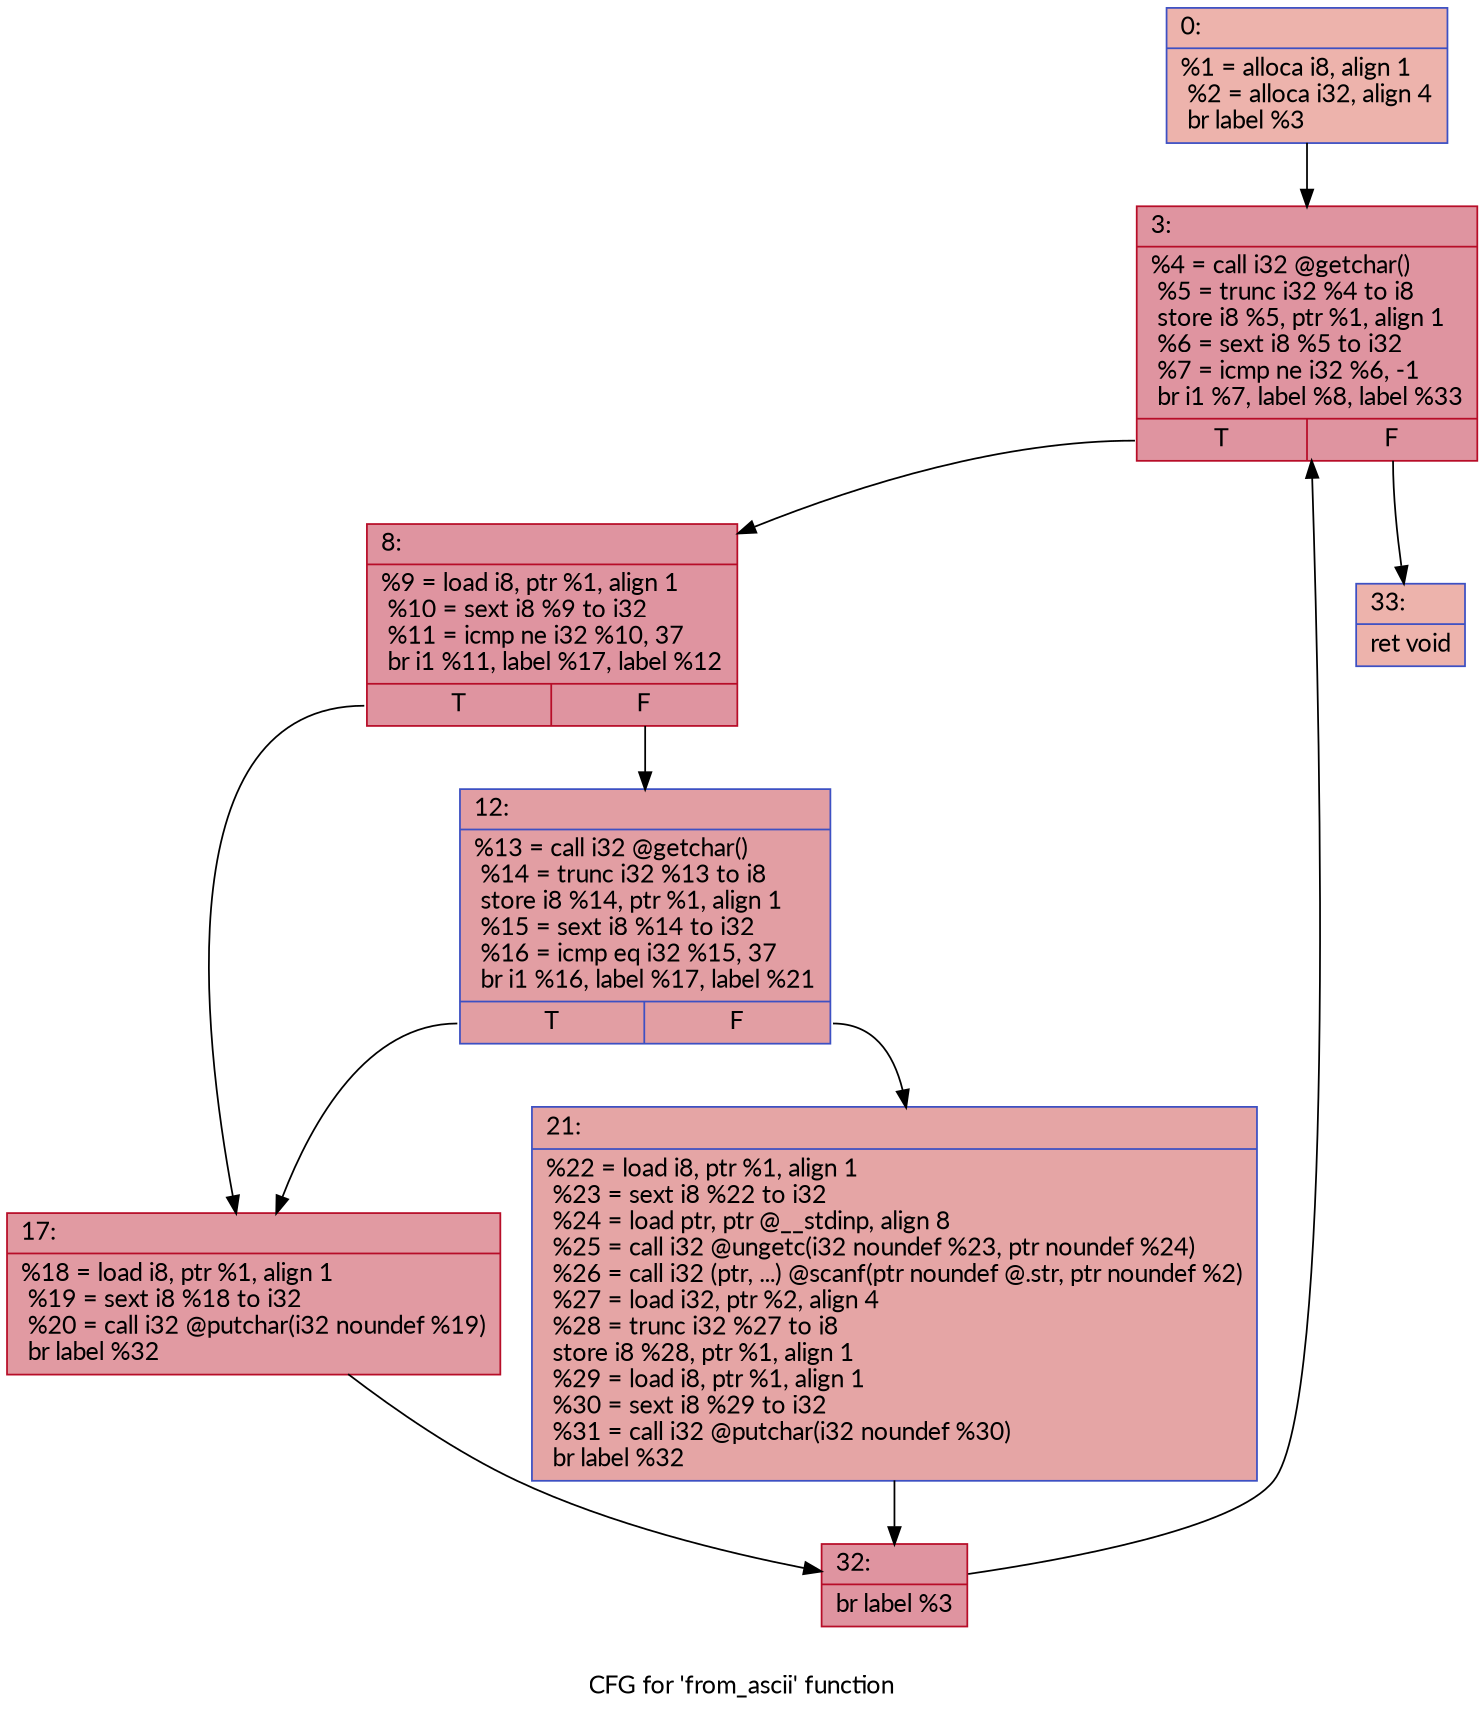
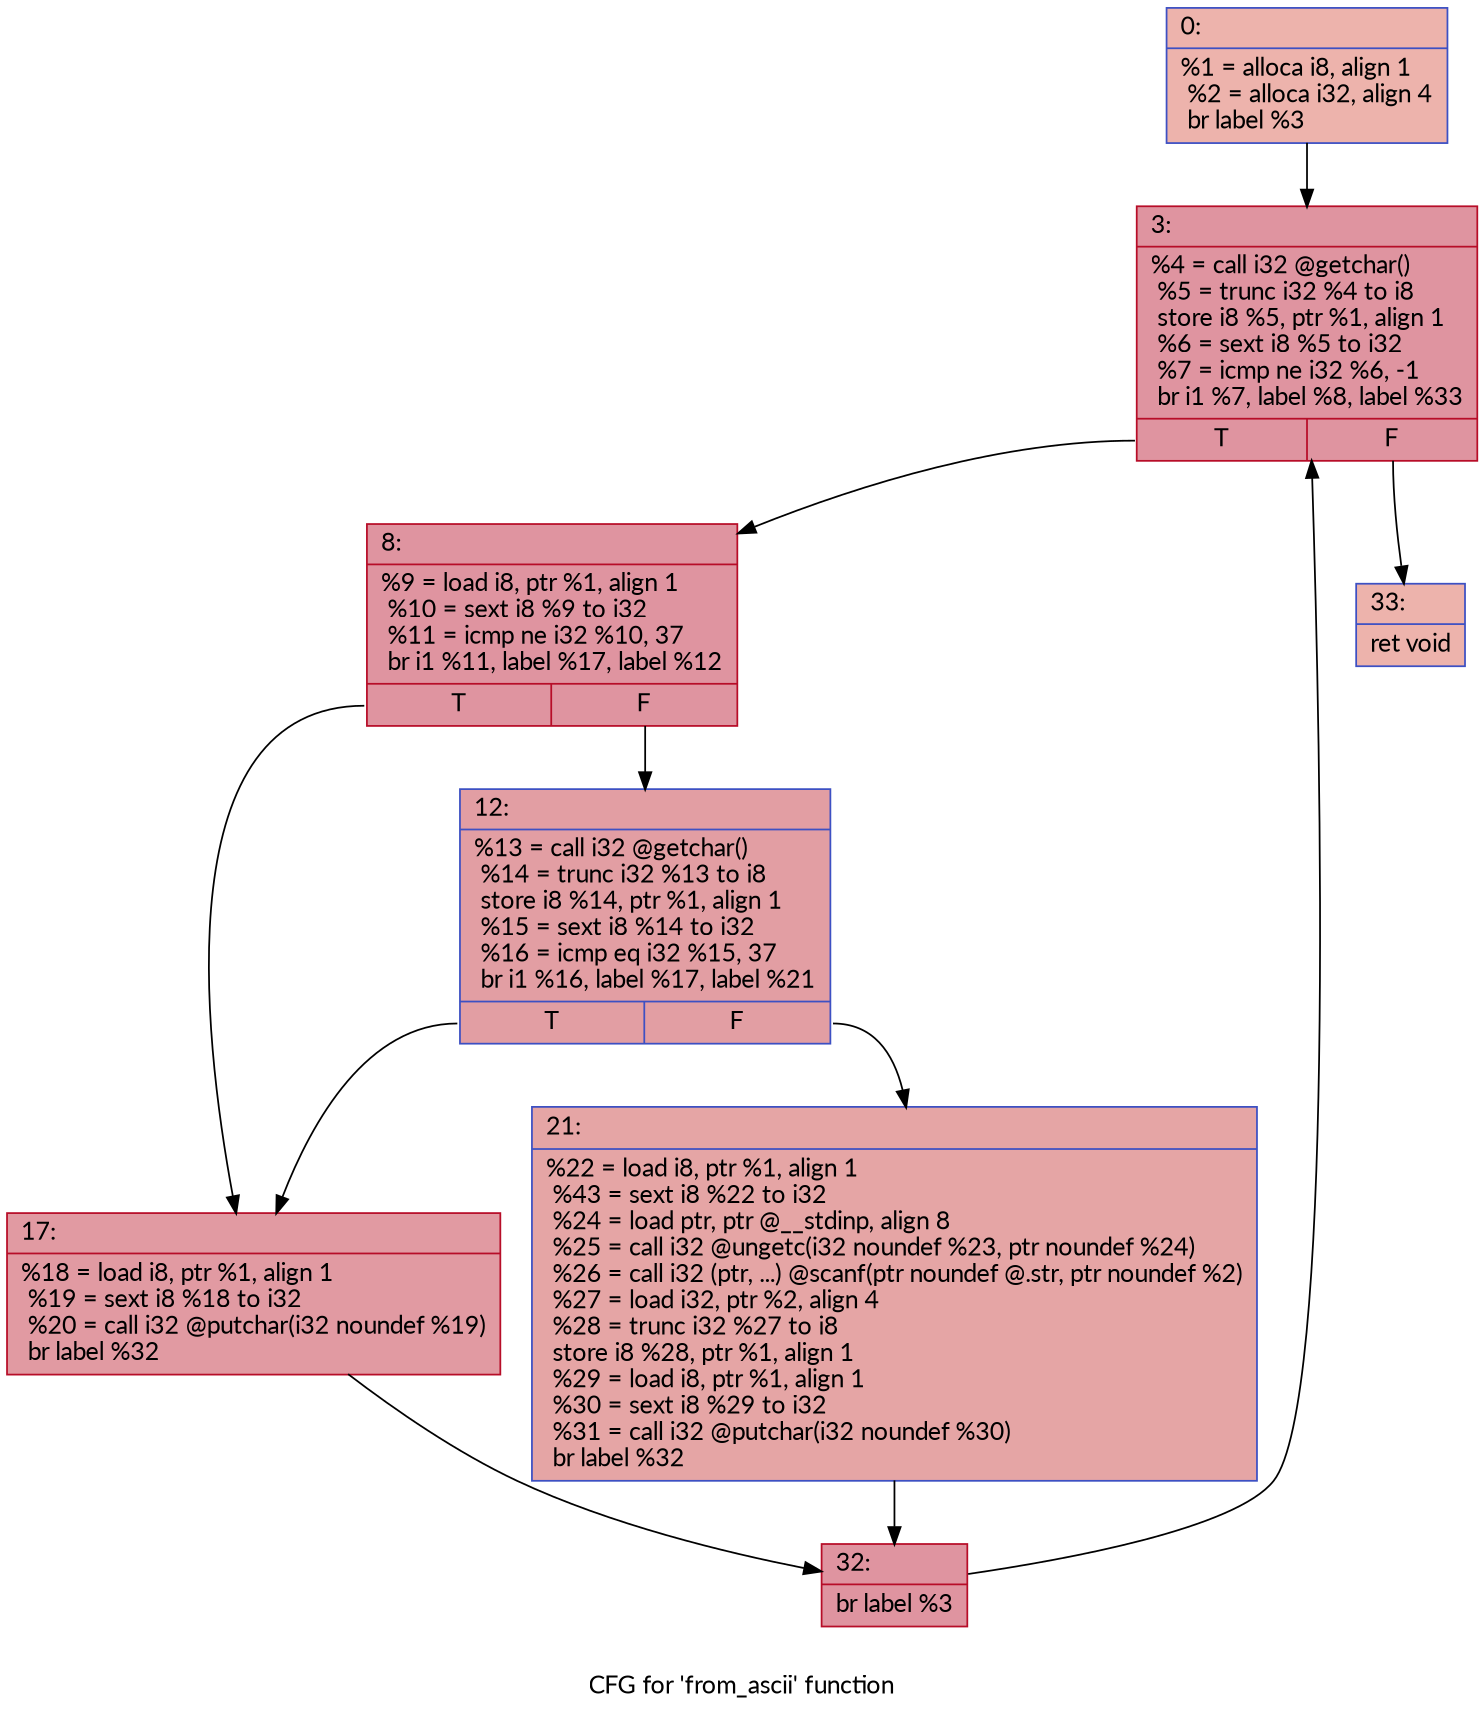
node "21:": text "%23 = sext i8 %22 to i32" -> "%43 = sext i8 %22 to i32"
